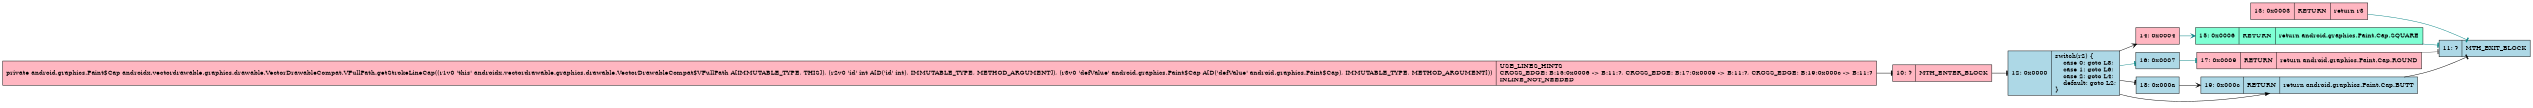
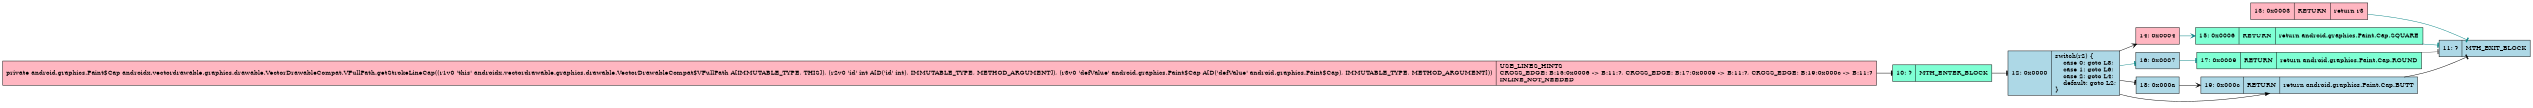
node "17: 0x0009": fillcolor lightpink -> aquamarine
node "10: ?": fillcolor lightpink -> aquamarine
